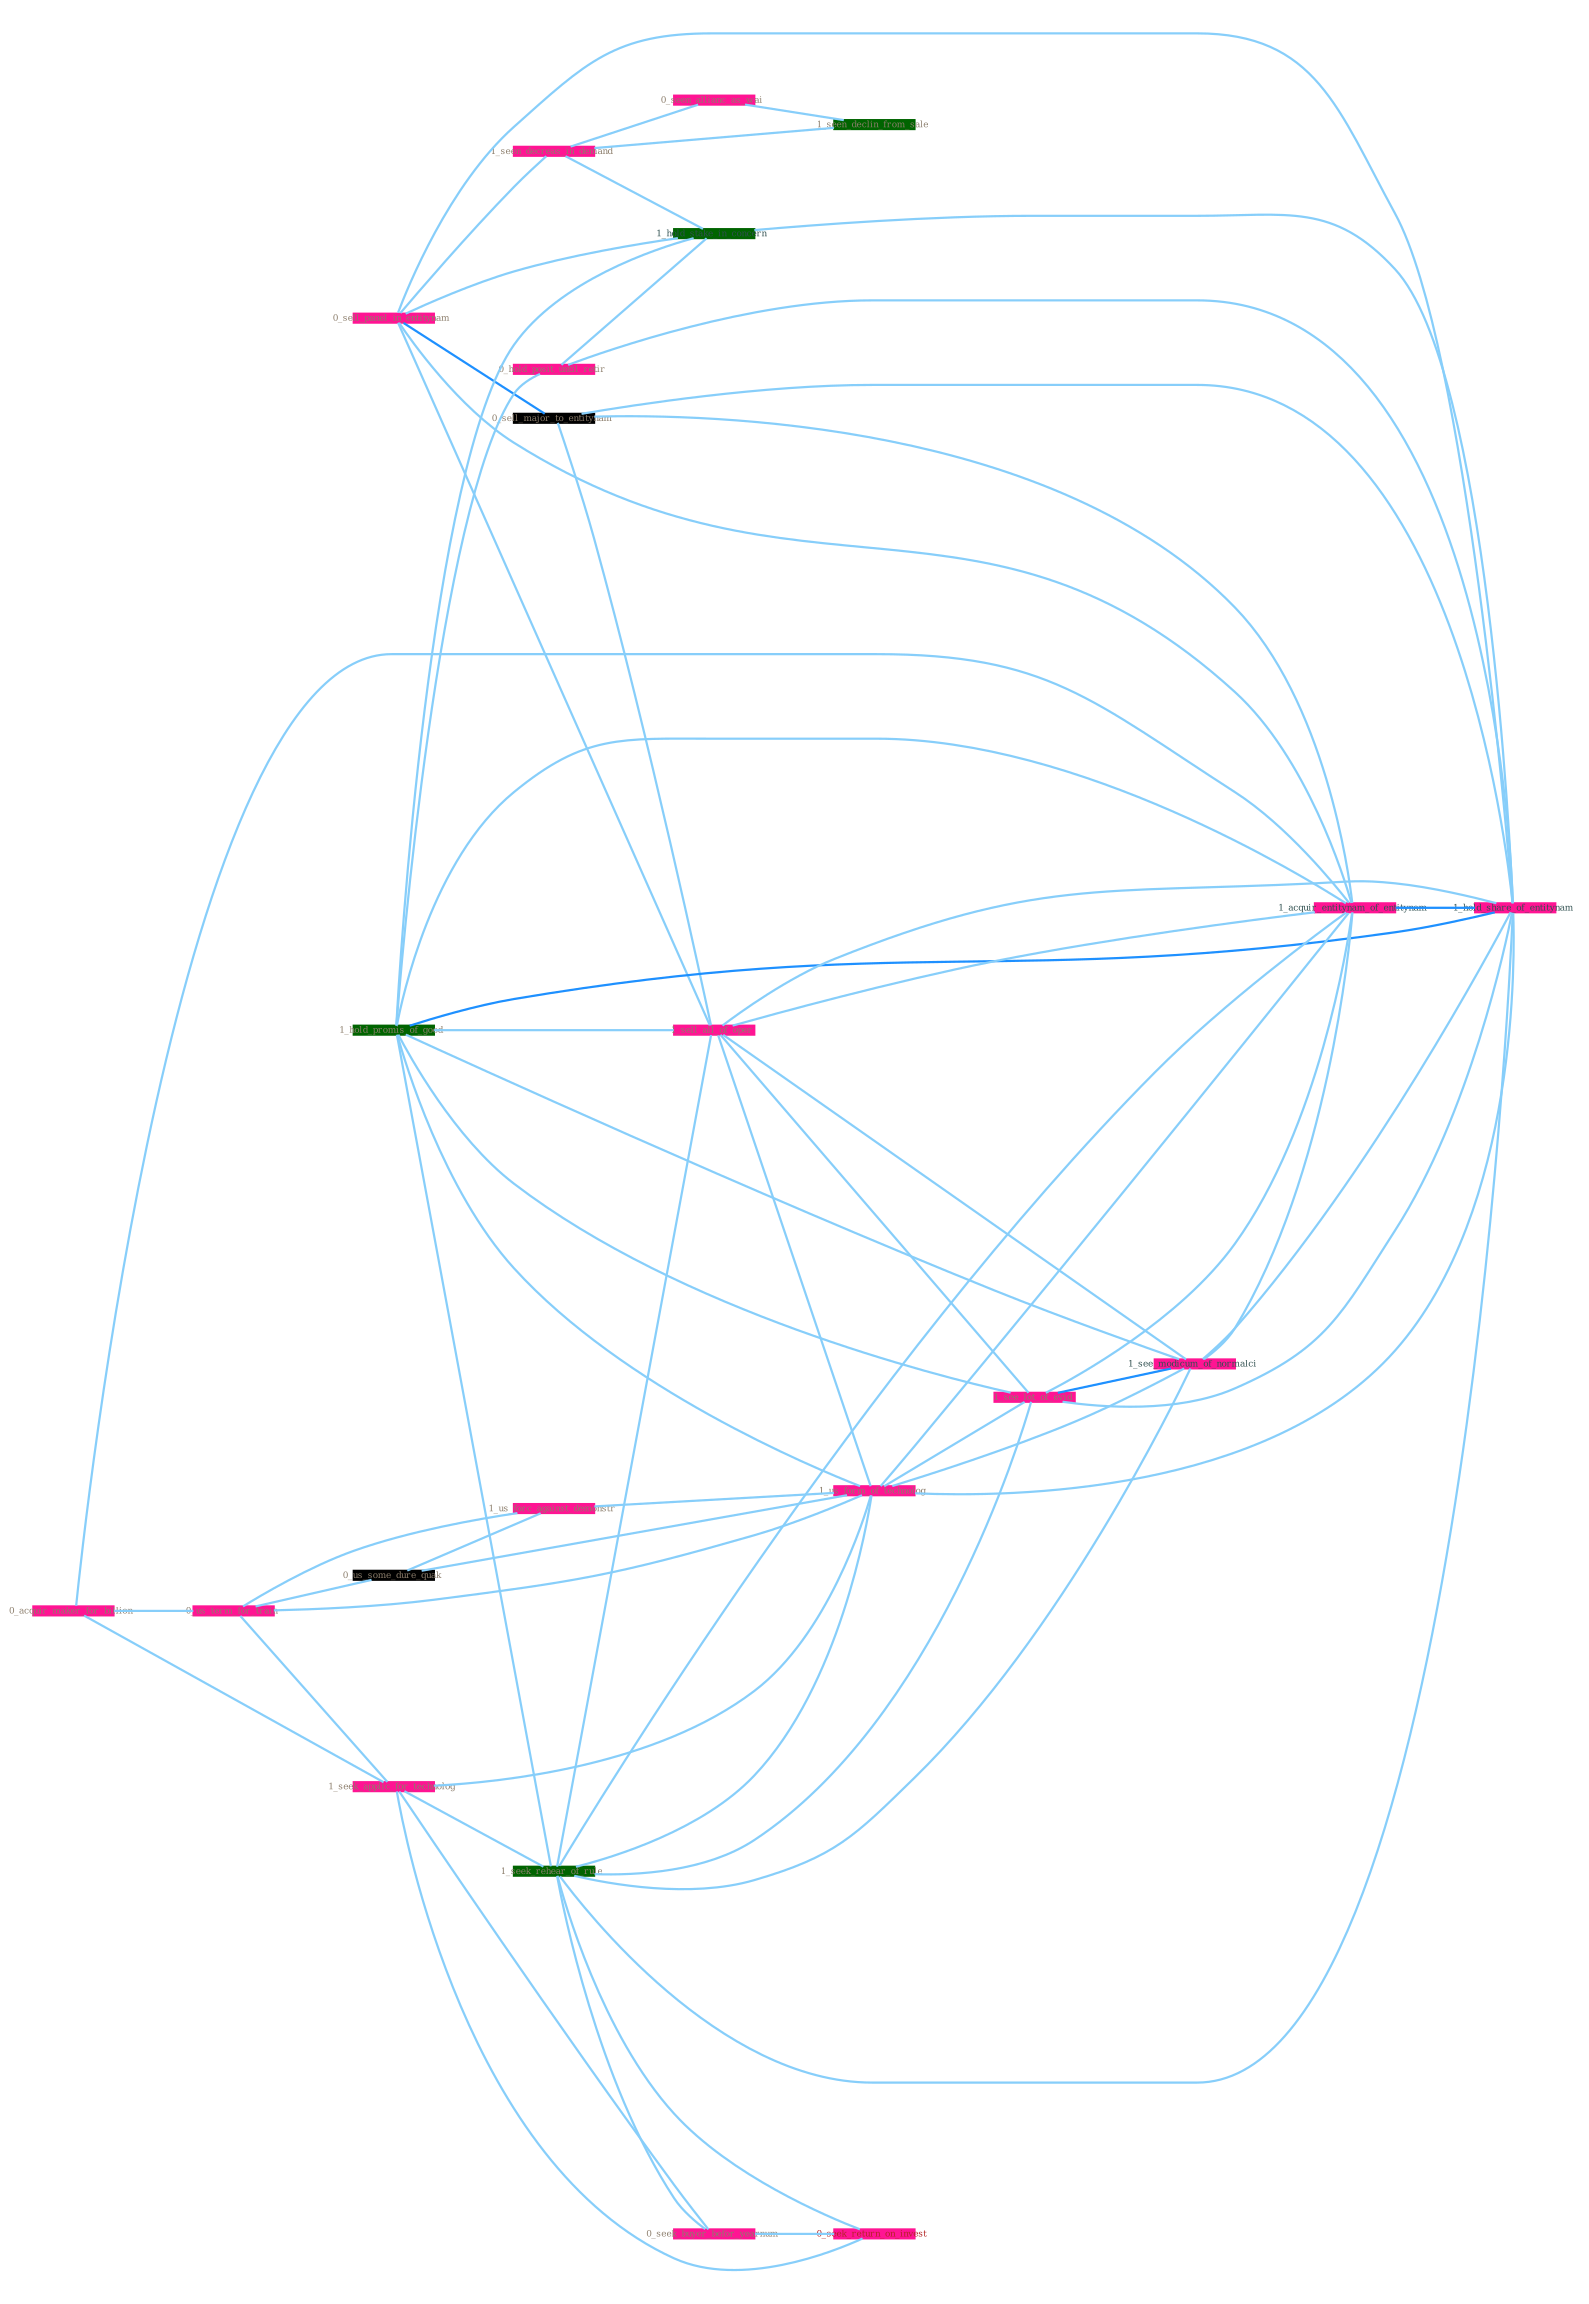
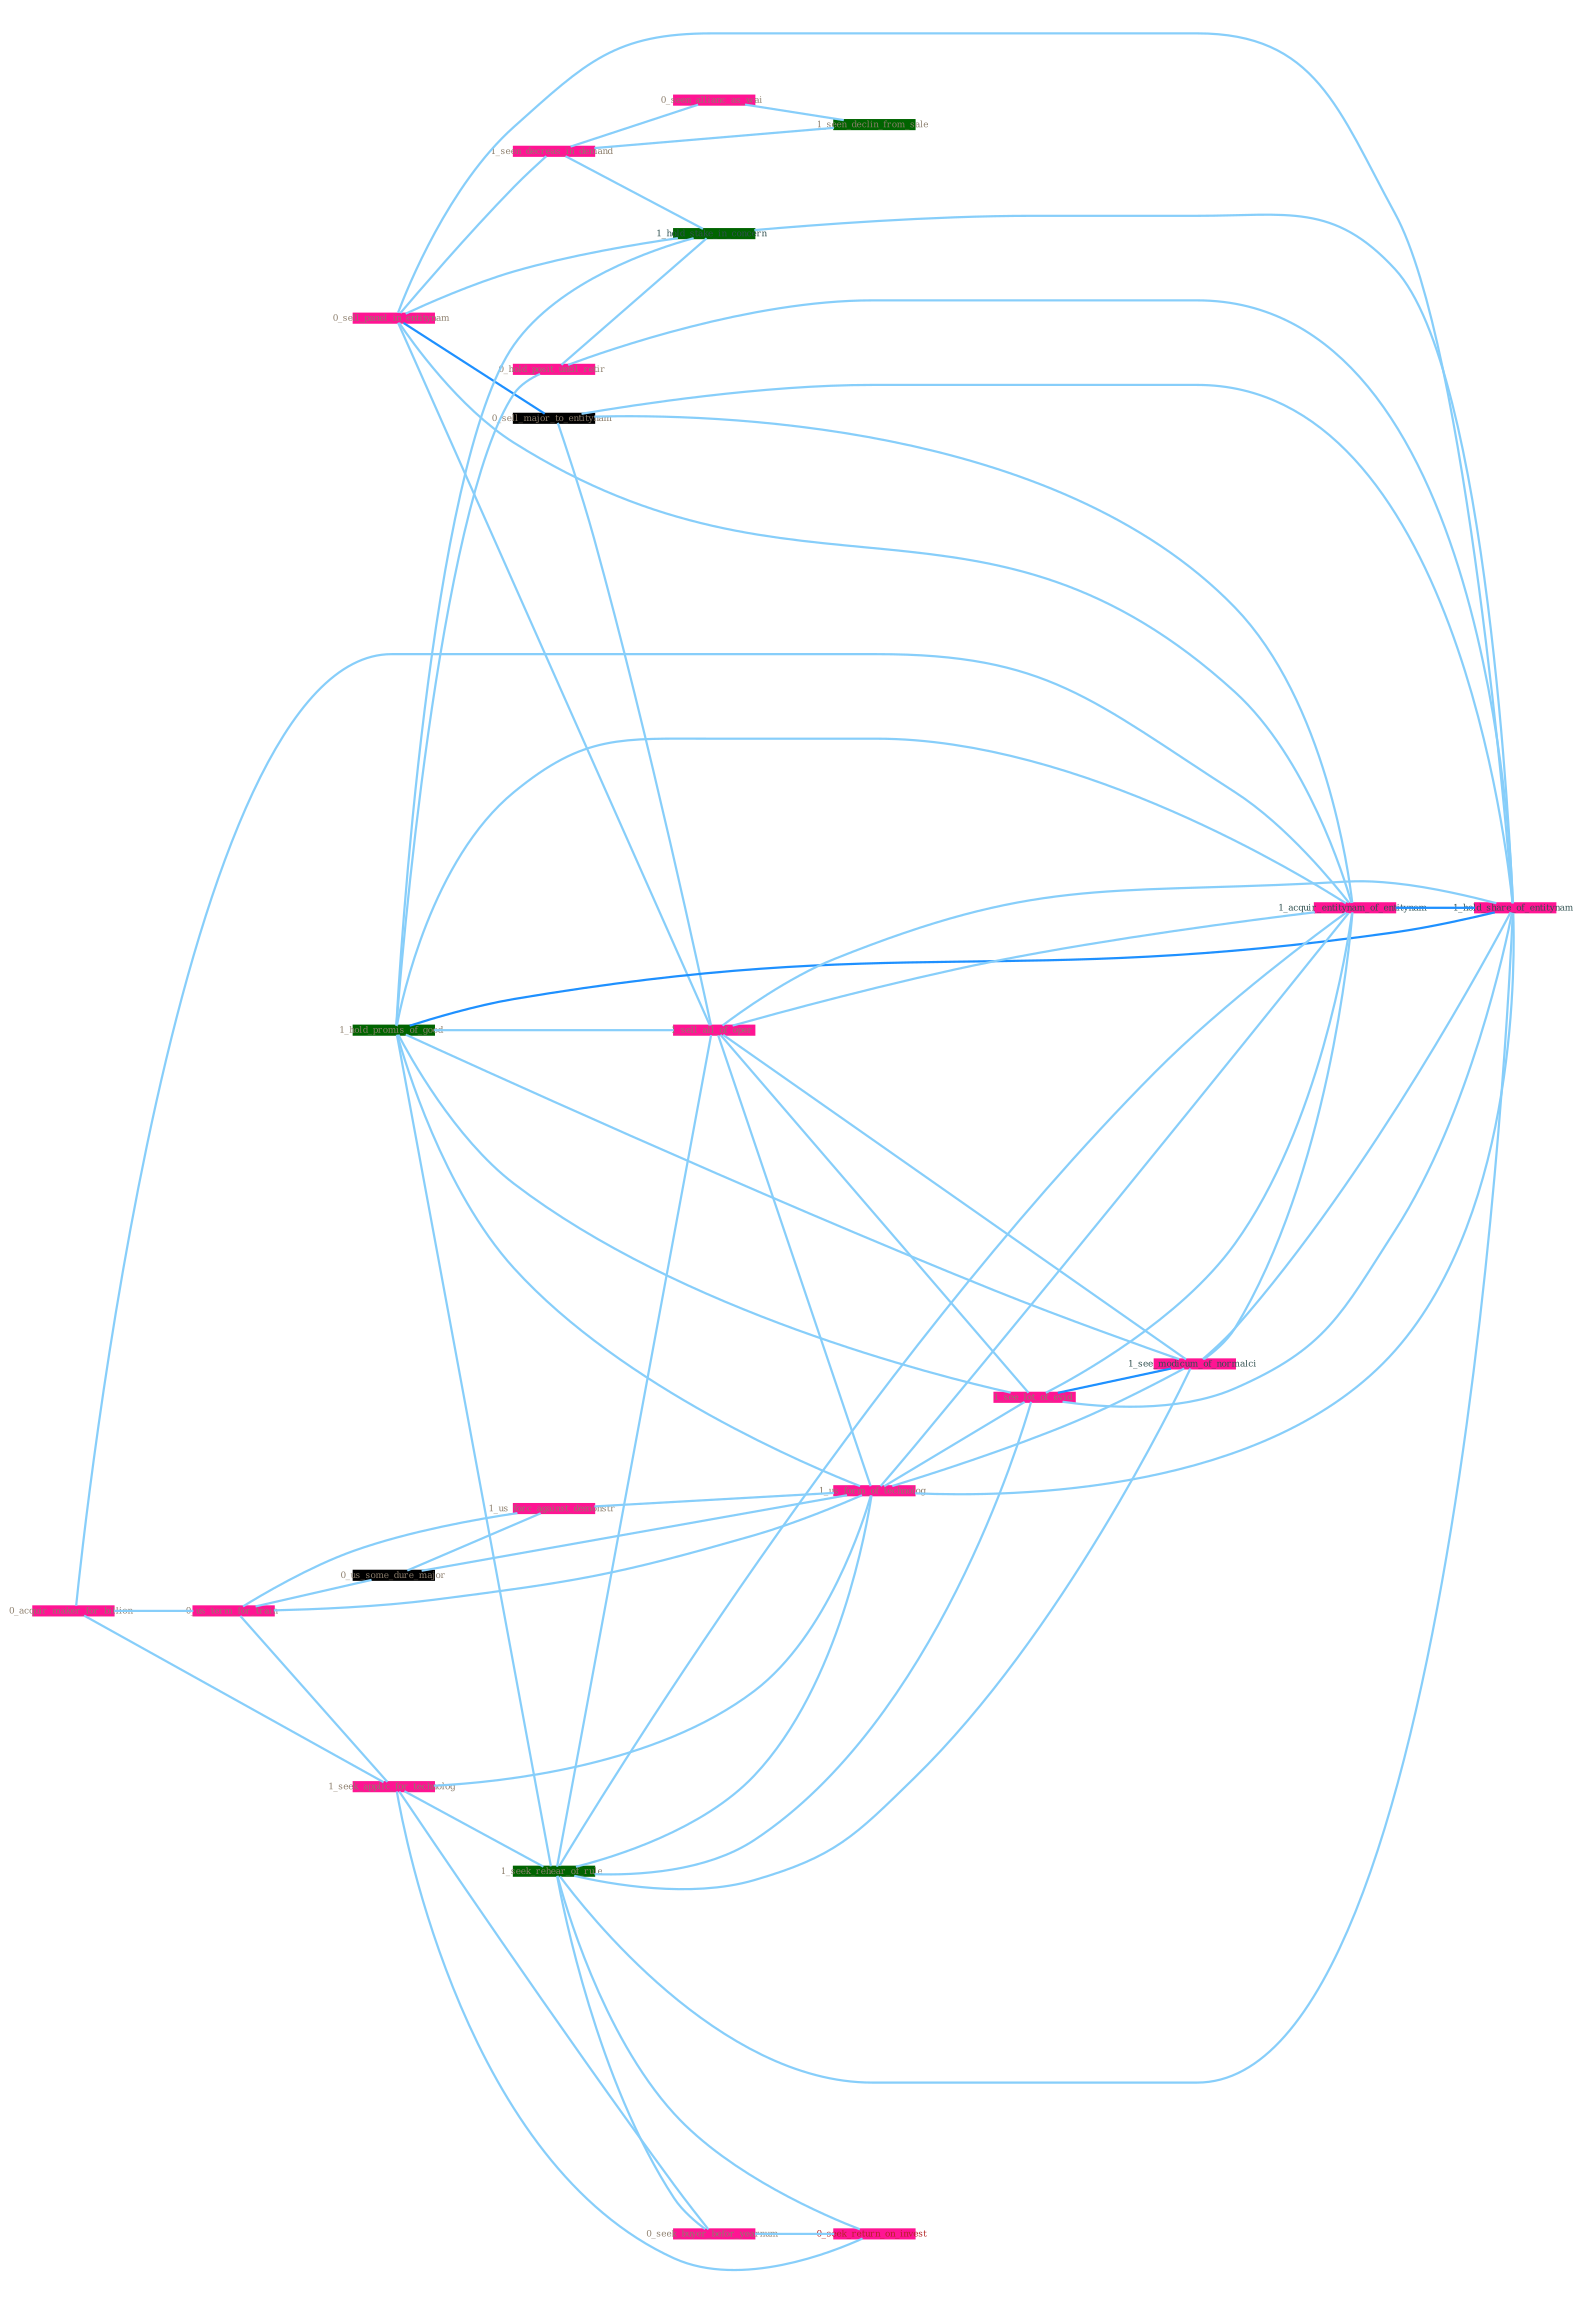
node "0_us_some_dure_quak": label "0_us_some_dure_quak" -> "0_us_some_dure_major"
